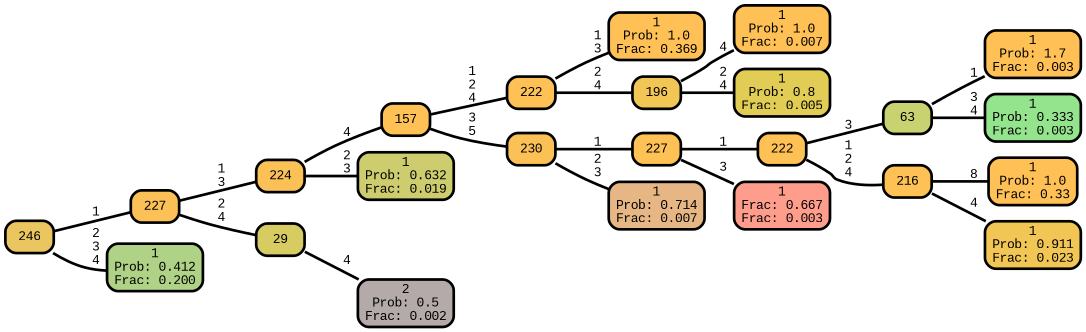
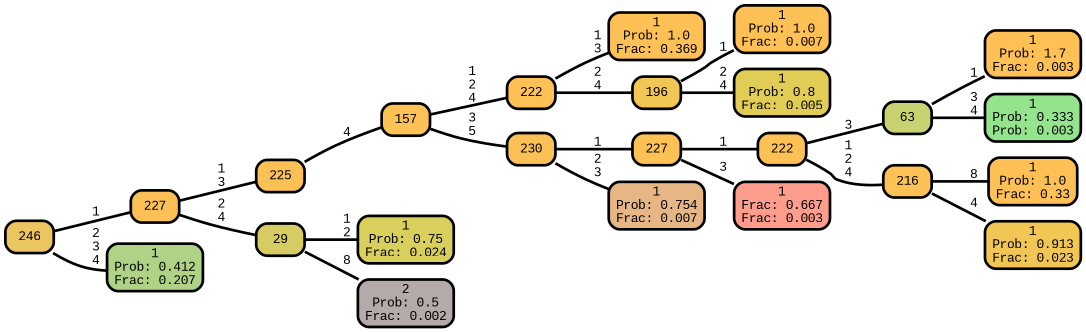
edge "1 Prob: 1.0 Frac: 0.007" -- "196": label " 4" -> " 1"
node "1 Prob: 0.333 Frac: 0.003": label "1 Prob: 0.333 Frac: 0.003" -> "1 Prob: 0.333 Prob: 0.003"
node "224": label "224" -> "225"
node "1 Prob: 0.632 Frac: 0.019": removed
node "1 Prob: 0.714 Frac: 0.007": label "1 Prob: 0.714 Frac: 0.007" -> "1 Prob: 0.754 Frac: 0.007"
node "1 Prob: 0.75 Frac: 0.024": added
node "1 Prob: 0.911 Frac: 0.023": label "1 Prob: 0.911 Frac: 0.023" -> "1 Prob: 0.913 Frac: 0.023"
edge "29" -- "2 Prob: 0.5 Frac: 0.002": label " 4" -> " 8"
node "1 Prob: 0.412 Frac: 0.200": label "1 Prob: 0.412 Frac: 0.200" -> "1 Prob: 0.412 Frac: 0.207"
